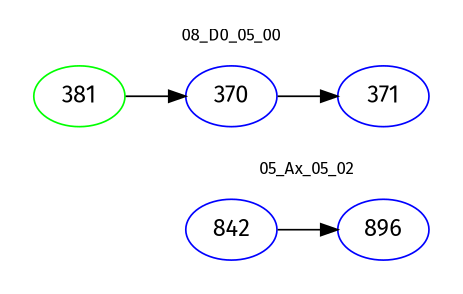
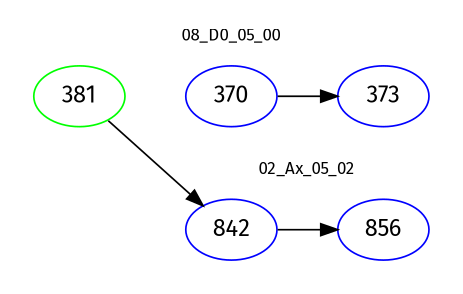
edge "381" -> "370": now "381" -> "842"
node "371": label "371" -> "373"
cluster "05_Ax_05_02": label "05_Ax_05_02" -> "02_Ax_05_02"
node "896": label "896" -> "856"
